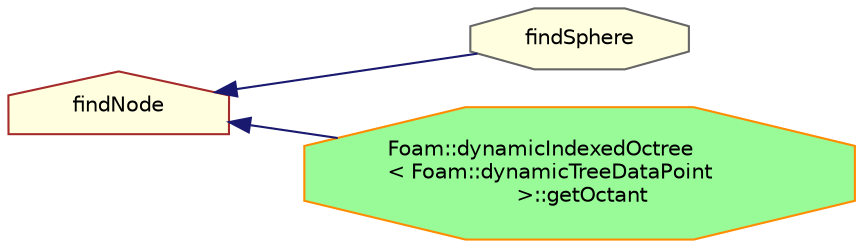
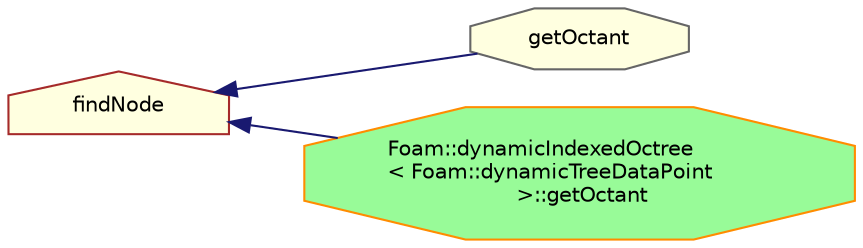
node "findSphere": label "findSphere" -> "getOctant"
